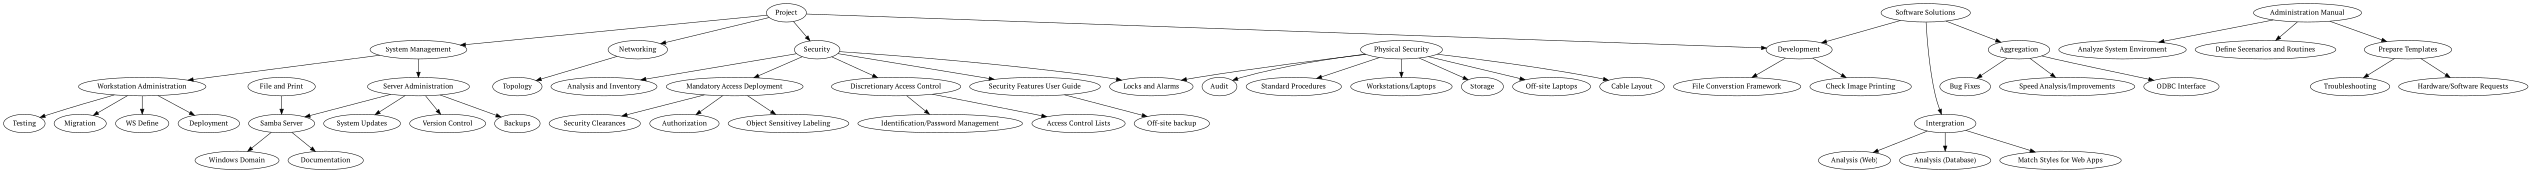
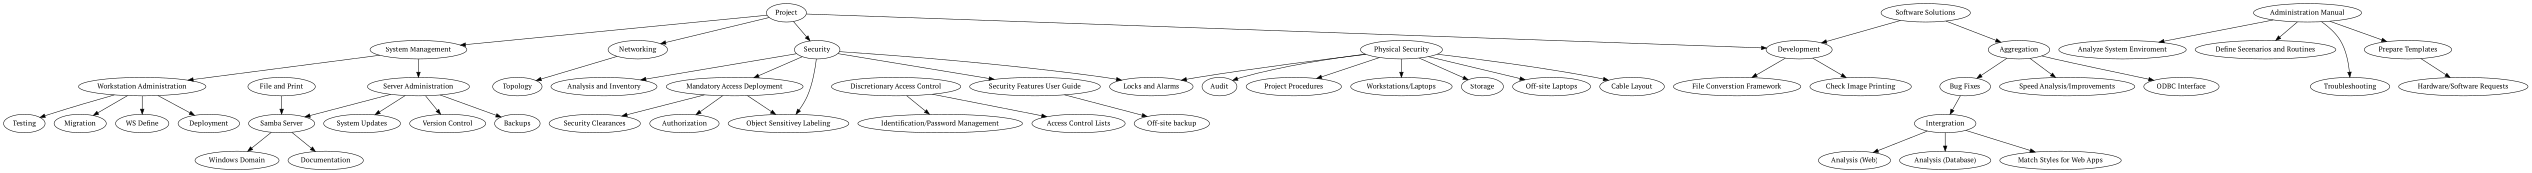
edge "Security" -> "Discretionary Access Control": now "Security" -> "Object Sensitivey Labeling"
edge "Software Solutions" -> "Intergration": now "Bug Fixes" -> "Intergration"
edge "Prepare Templates" -> "Troubleshooting": now "Administration Manual" -> "Troubleshooting"
node "Standard Procedures": label "Standard Procedures" -> "Project Procedures"
